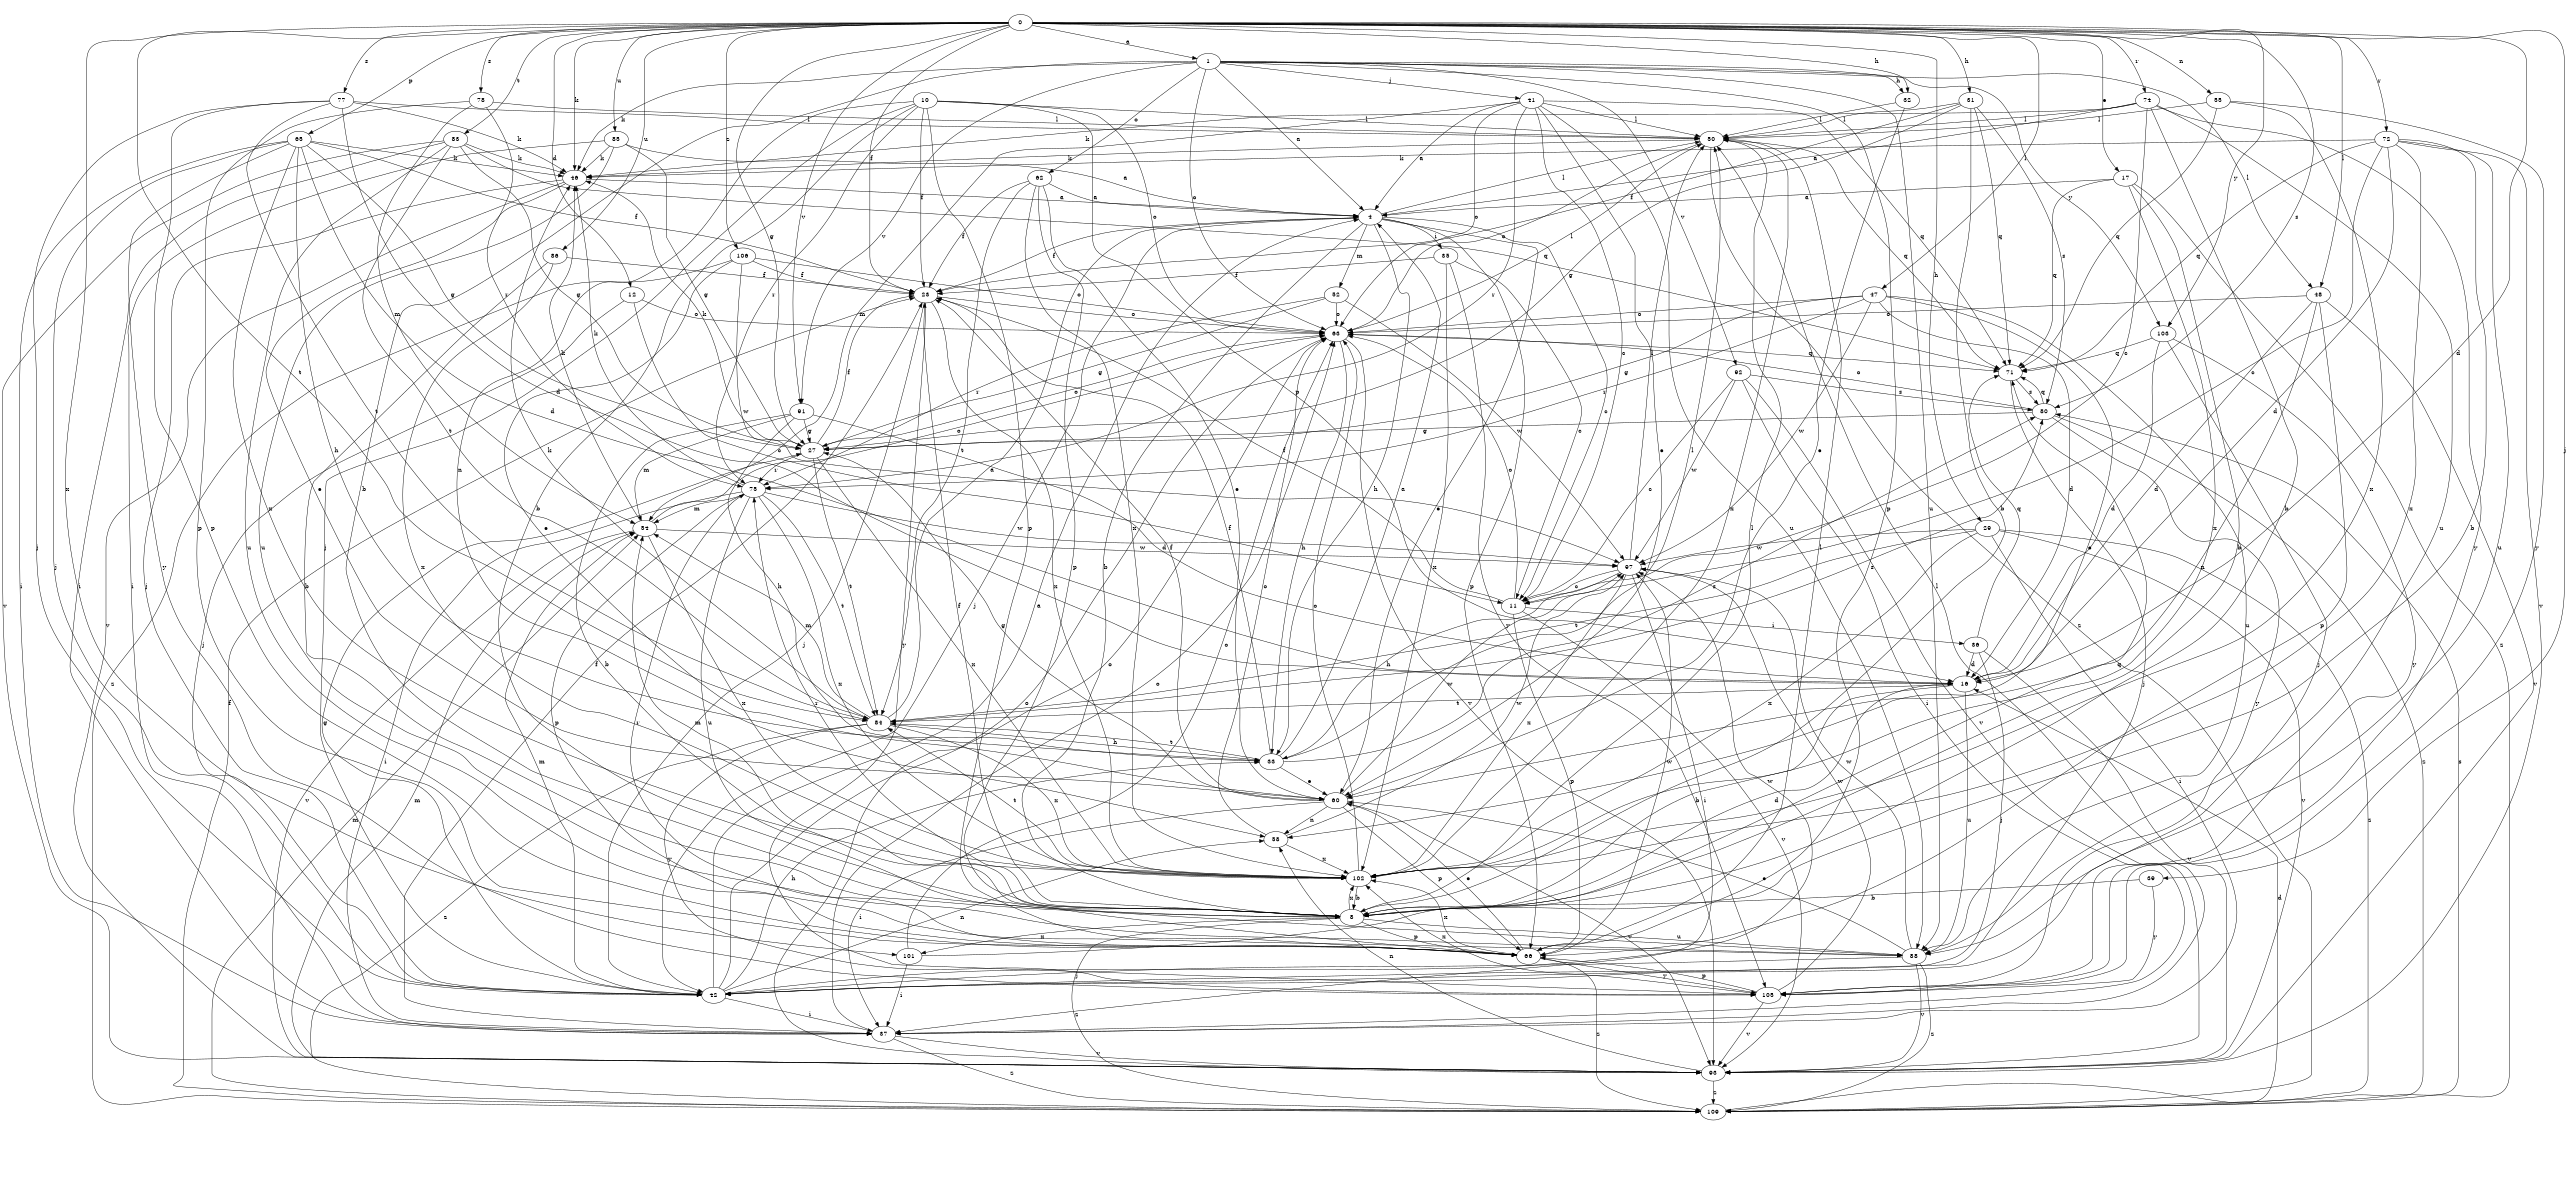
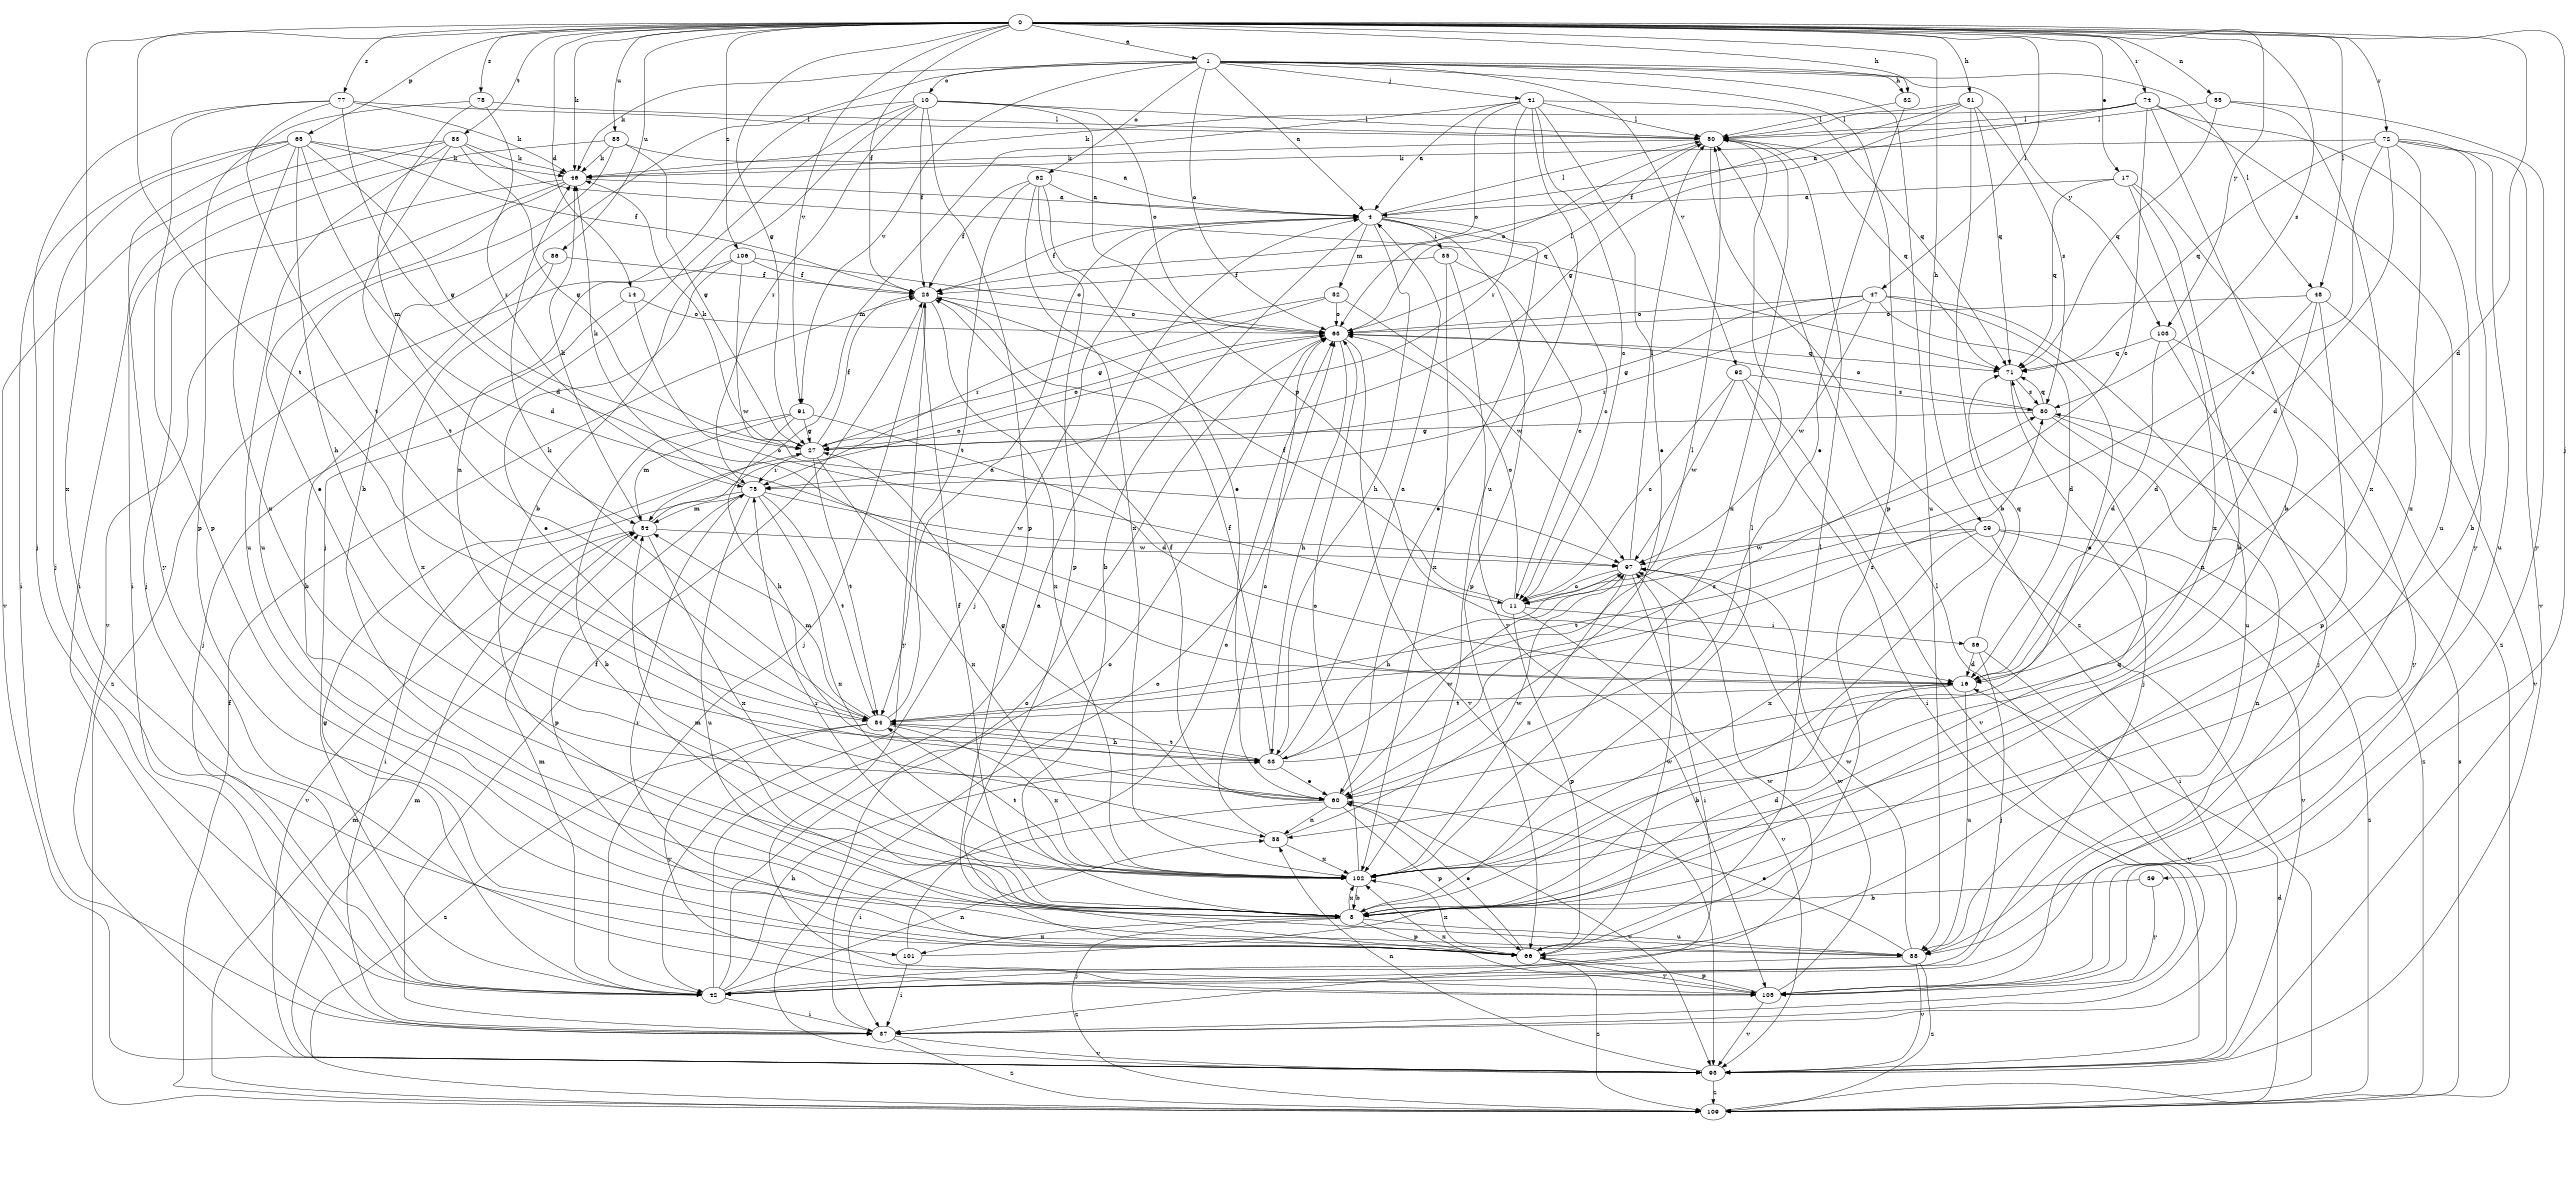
edge "1" -> "10": added, label "c"
node "12": label "12" -> "14"
edge "41" -> "88": now "41" -> "102"
edge "80" -> "105": label "y" -> "n"
